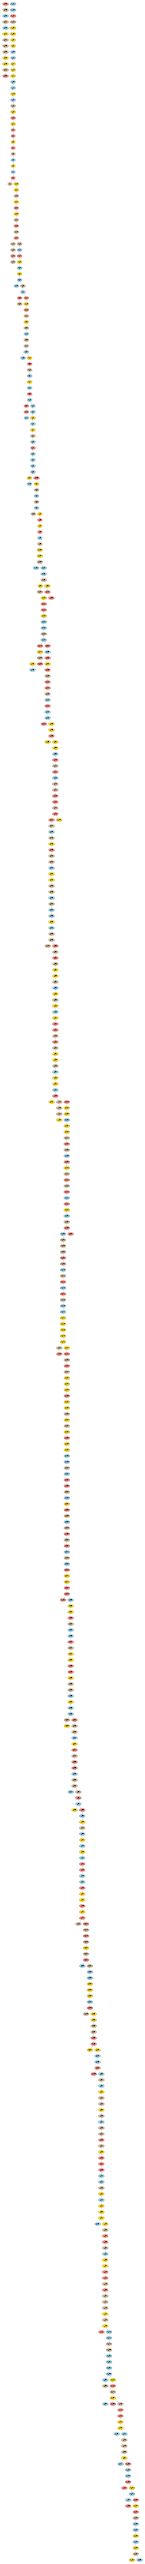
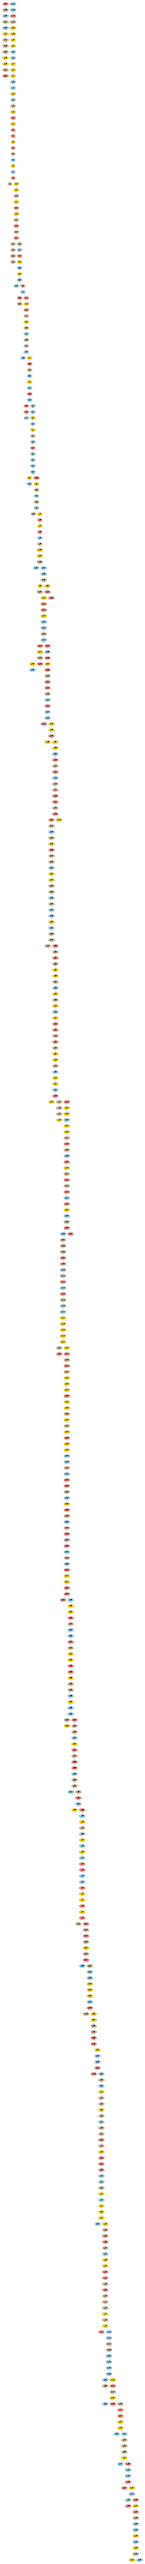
node "n_396": removed
